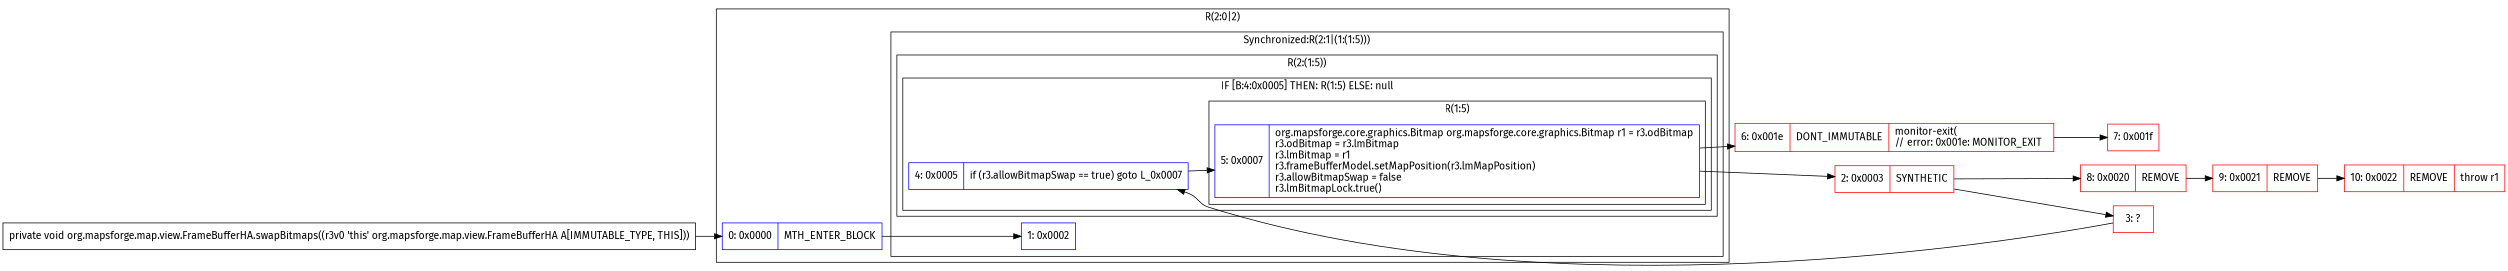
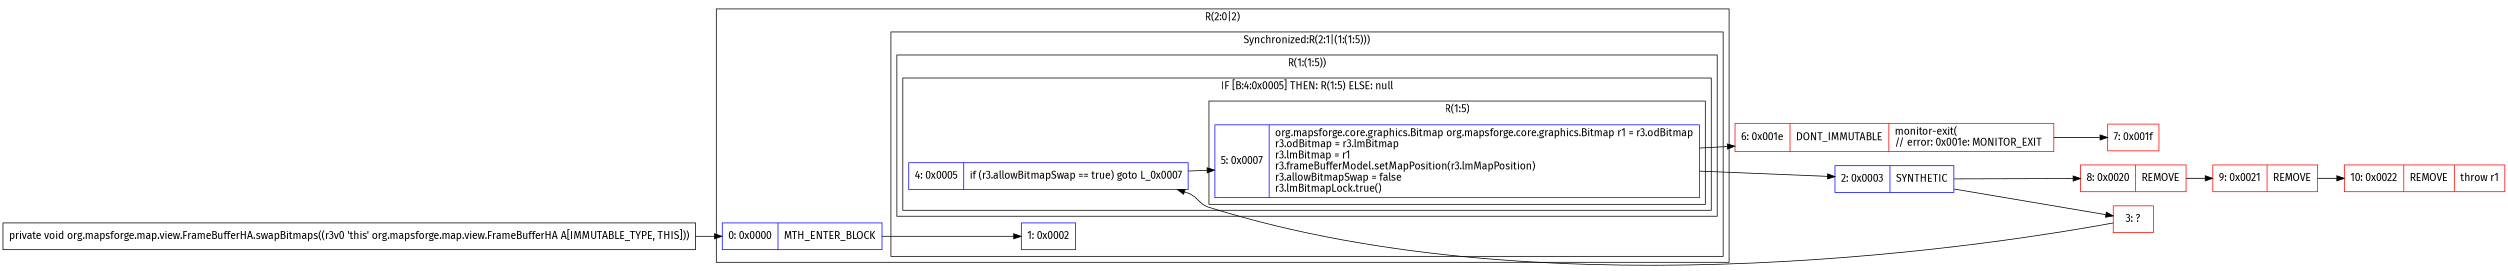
cluster "R(2:(1:5))": label "R(2:(1:5))" -> "R(1:(1:5))"
node "2: 0x0003": color red -> blue
